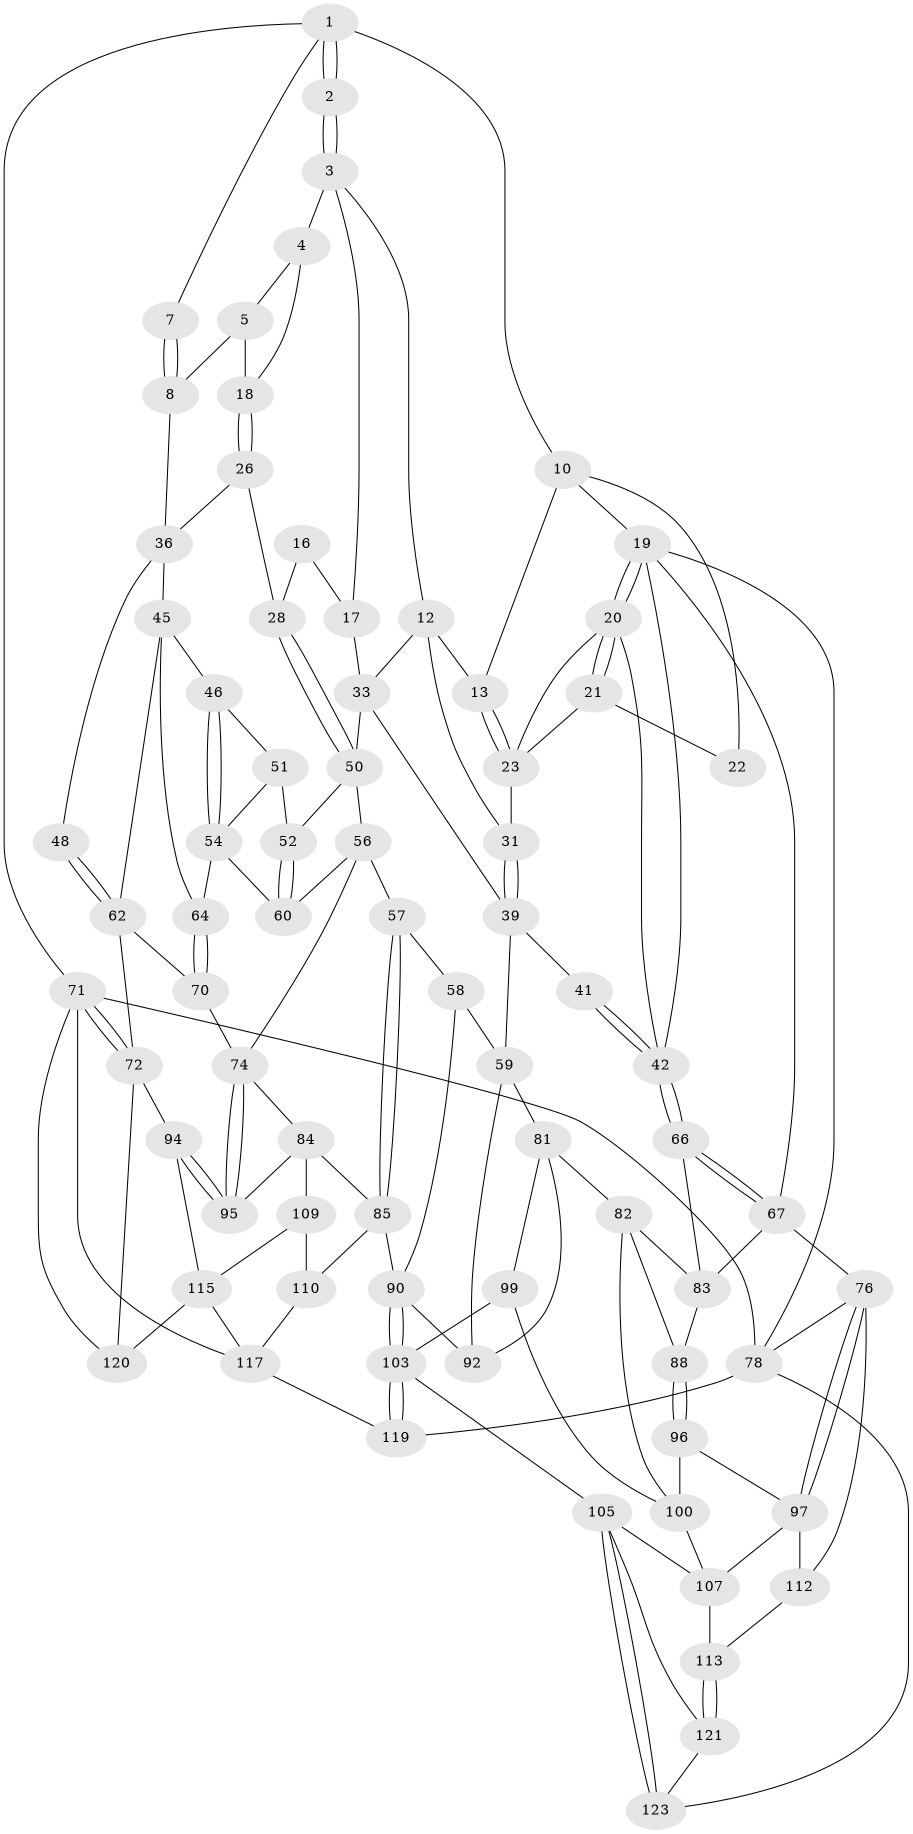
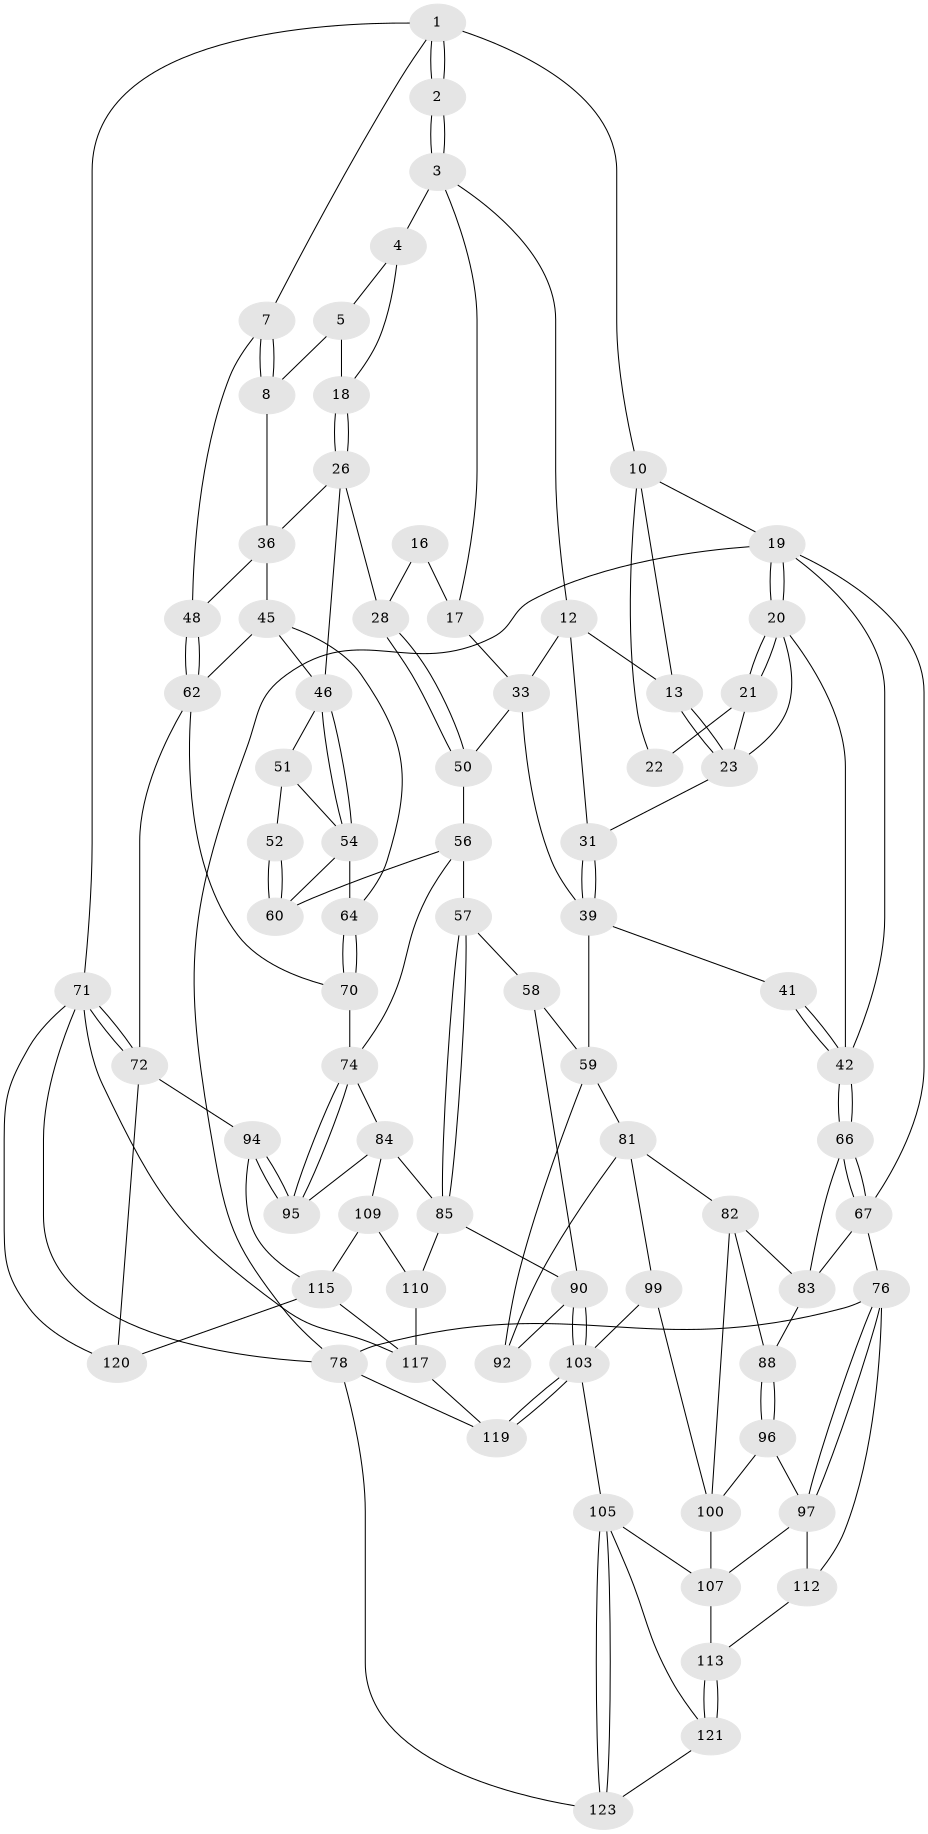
edge "7" -- "48": added
edge "26" -- "46": added
edge "50" -- "52": removed
